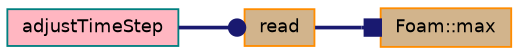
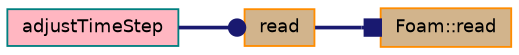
node "Foam::max": label "Foam::max" -> "Foam::read"
